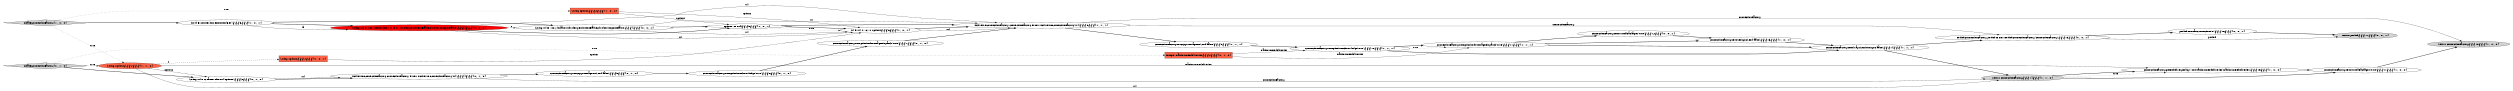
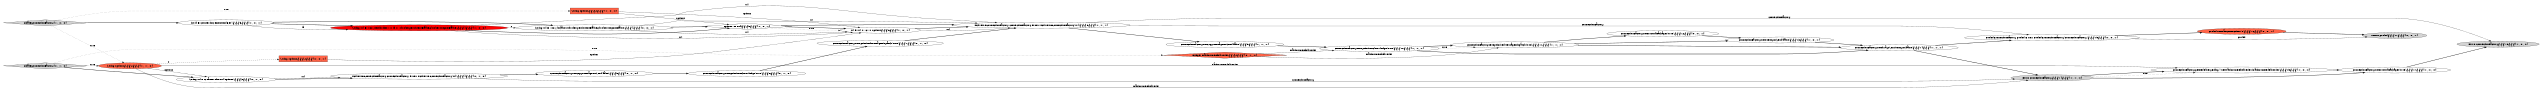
node "pooled.setMaxConnections(8)@@@16@@@['0', '0', '1']": fillcolor white -> tomato
node "Integer maximumRedeliveries@@@2@@@['0', '1', '0']": shape box -> diamond
edge "String options@@@2@@@['1', '1', '0']" -> "return connectionFactory@@@14@@@['1', '1', '0']": label "url" -> "maximumRedeliveries"
